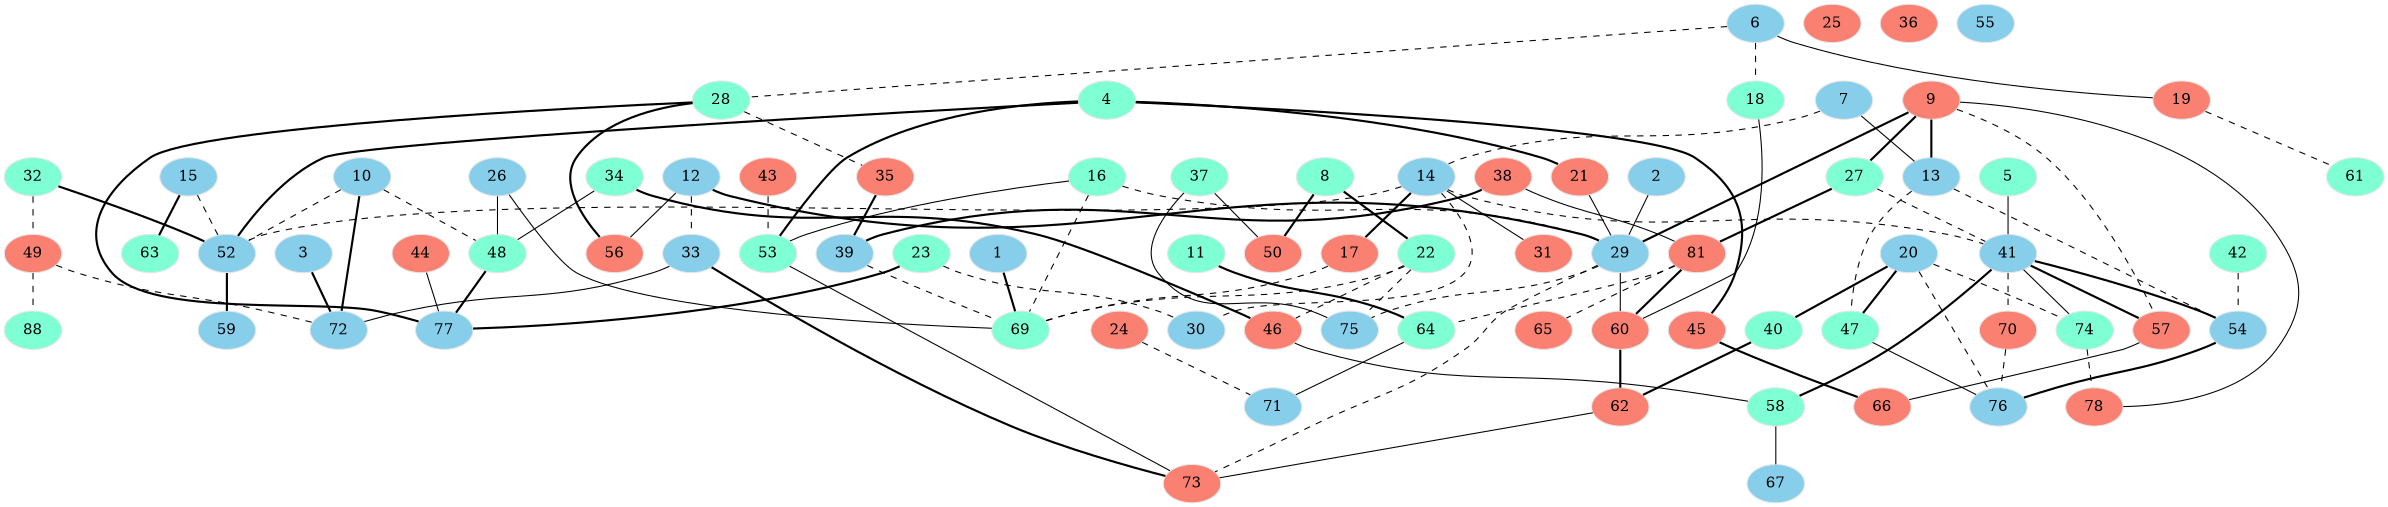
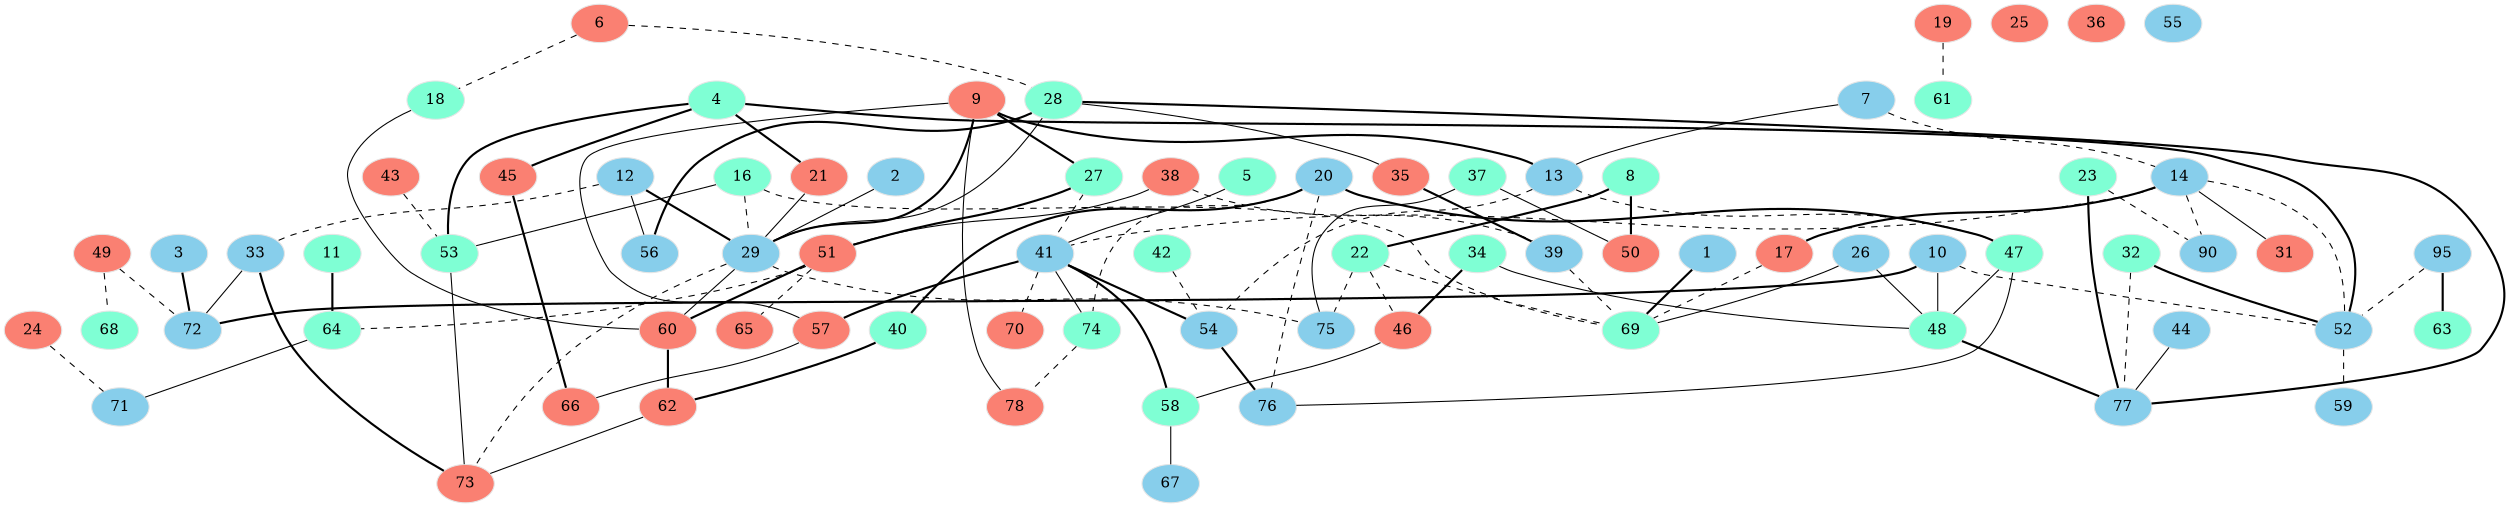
node "6": fillcolor skyblue -> salmon
edge "6" -- "19": removed
edge "28" -- "35": style dashed -> solid
node "15": label "15" -> "95"
edge "9" -- "57": style dashed -> solid
edge "28" -- "29": added
edge "32" -- "49": now "32" -- "77"
edge "38" -- "39": style bold -> dashed
edge "10" -- "48": style dashed -> solid
node "44": fillcolor salmon -> skyblue
node "56": fillcolor salmon -> skyblue
node "81": label "81" -> "51"
edge "52" -- "59": style bold -> dashed
edge "47" -- "48": added
node "88": label "88" -> "68"
node "30": label "30" -> "90"
edge "70" -- "76": removed
